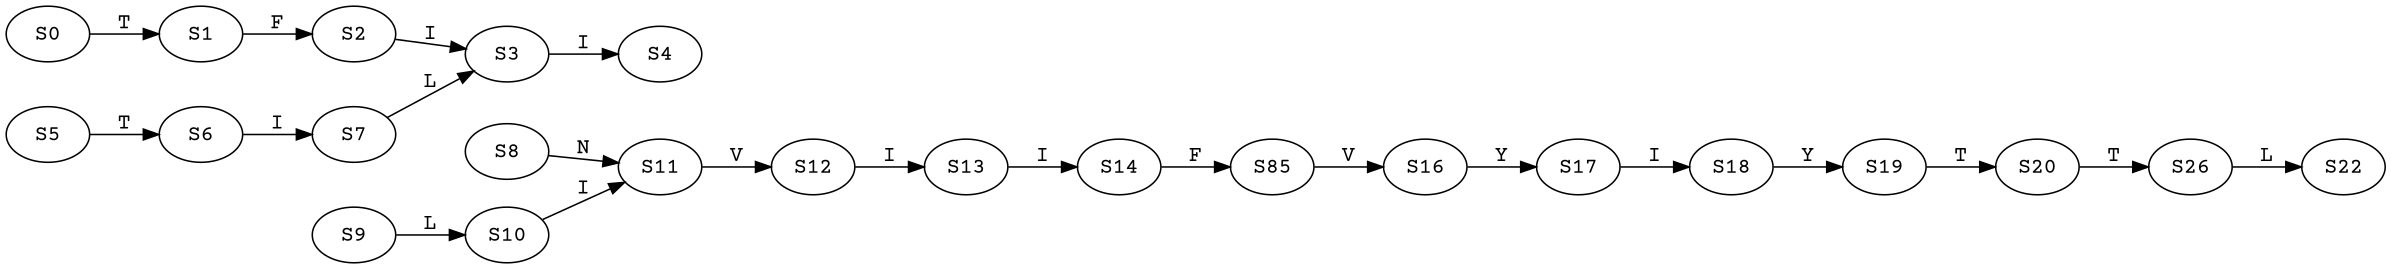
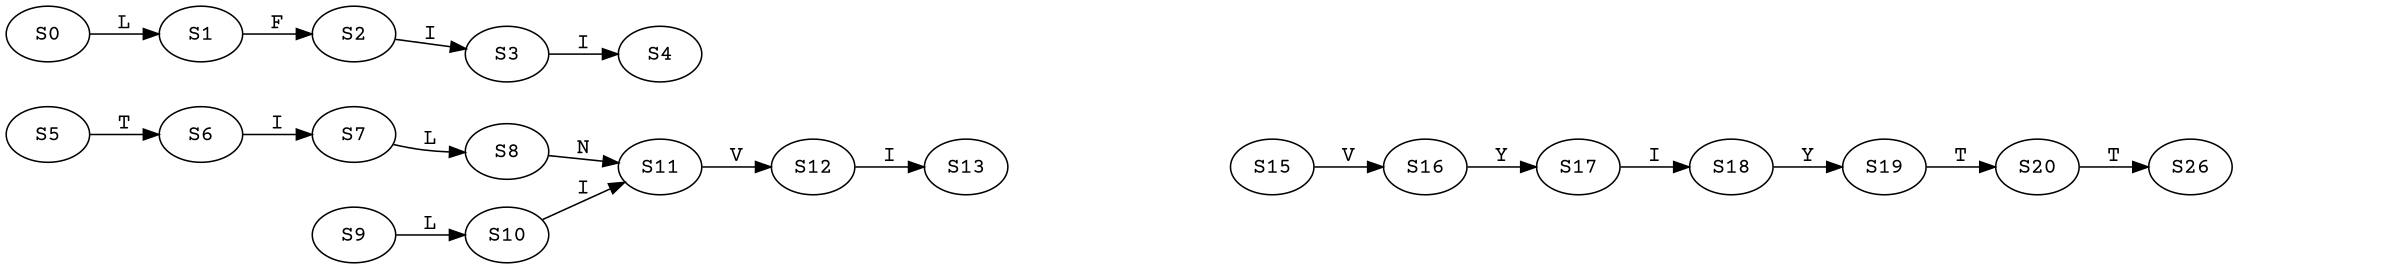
edge "S0" -> "S1": label "T" -> "L"
edge "S7" -> "S3": now "S7" -> "S8"
node "S14": removed
node "S85": label "S85" -> "S15"
node "S22": removed
